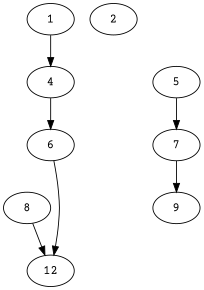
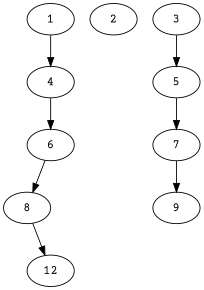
node "3": added
edge "6" -> "12": now "6" -> "8"
